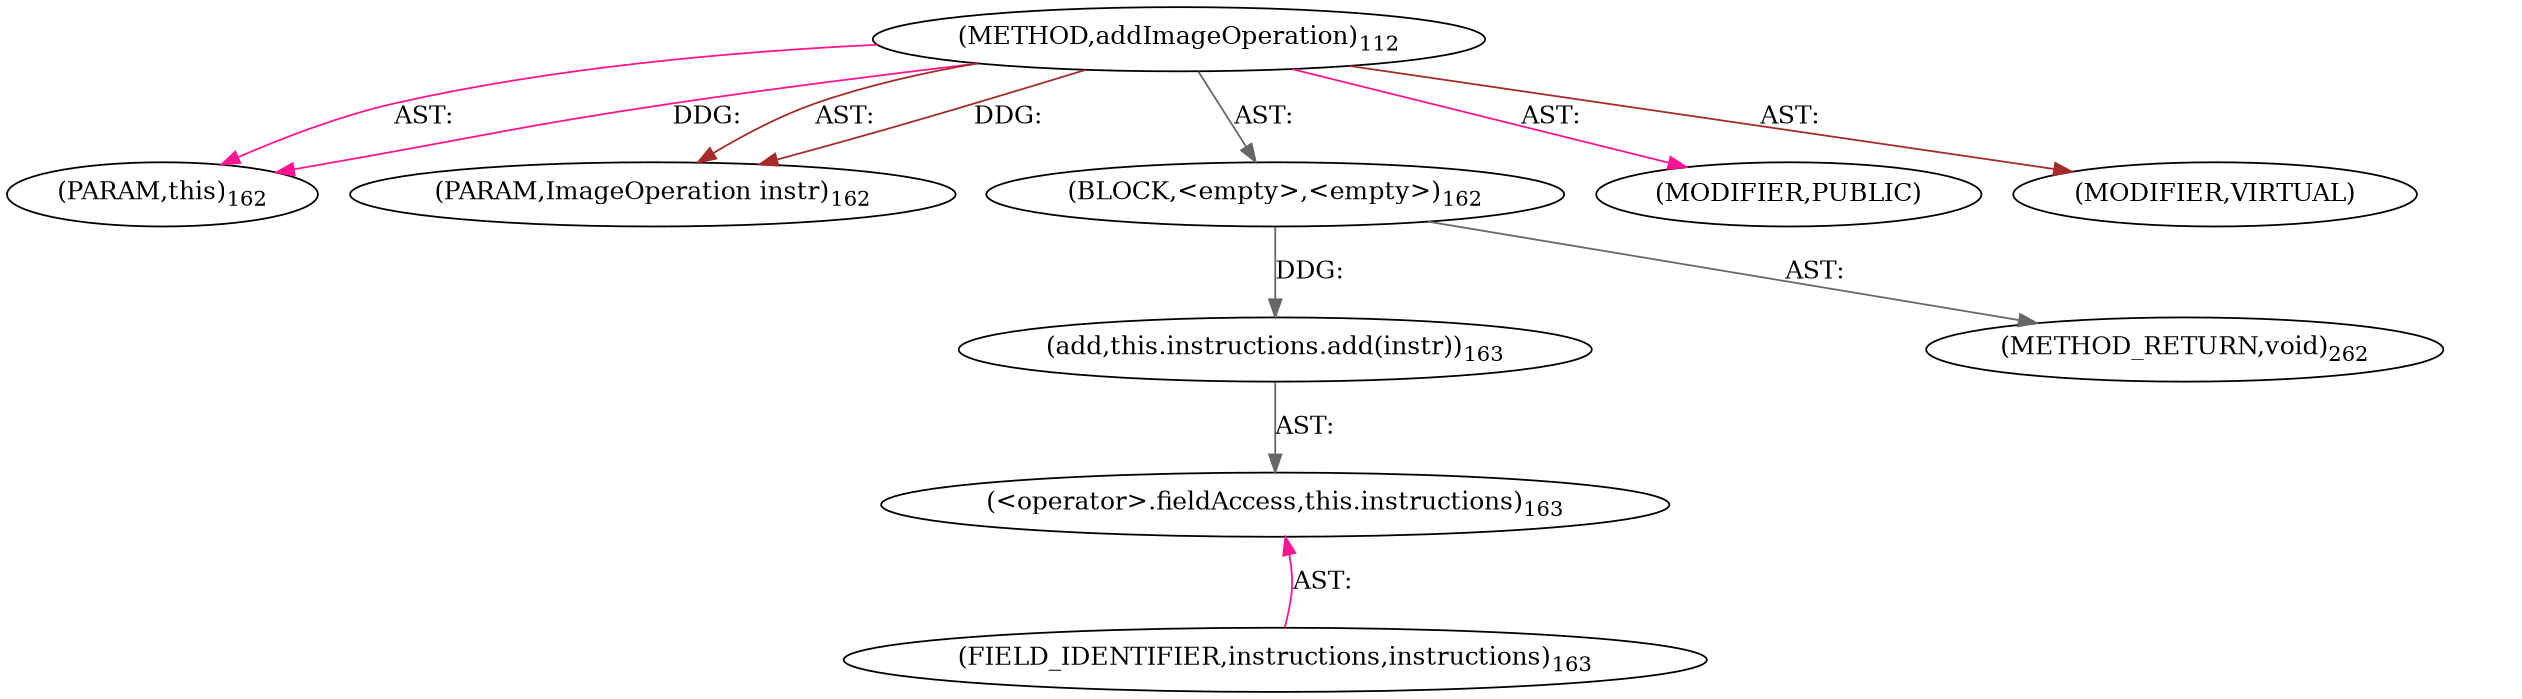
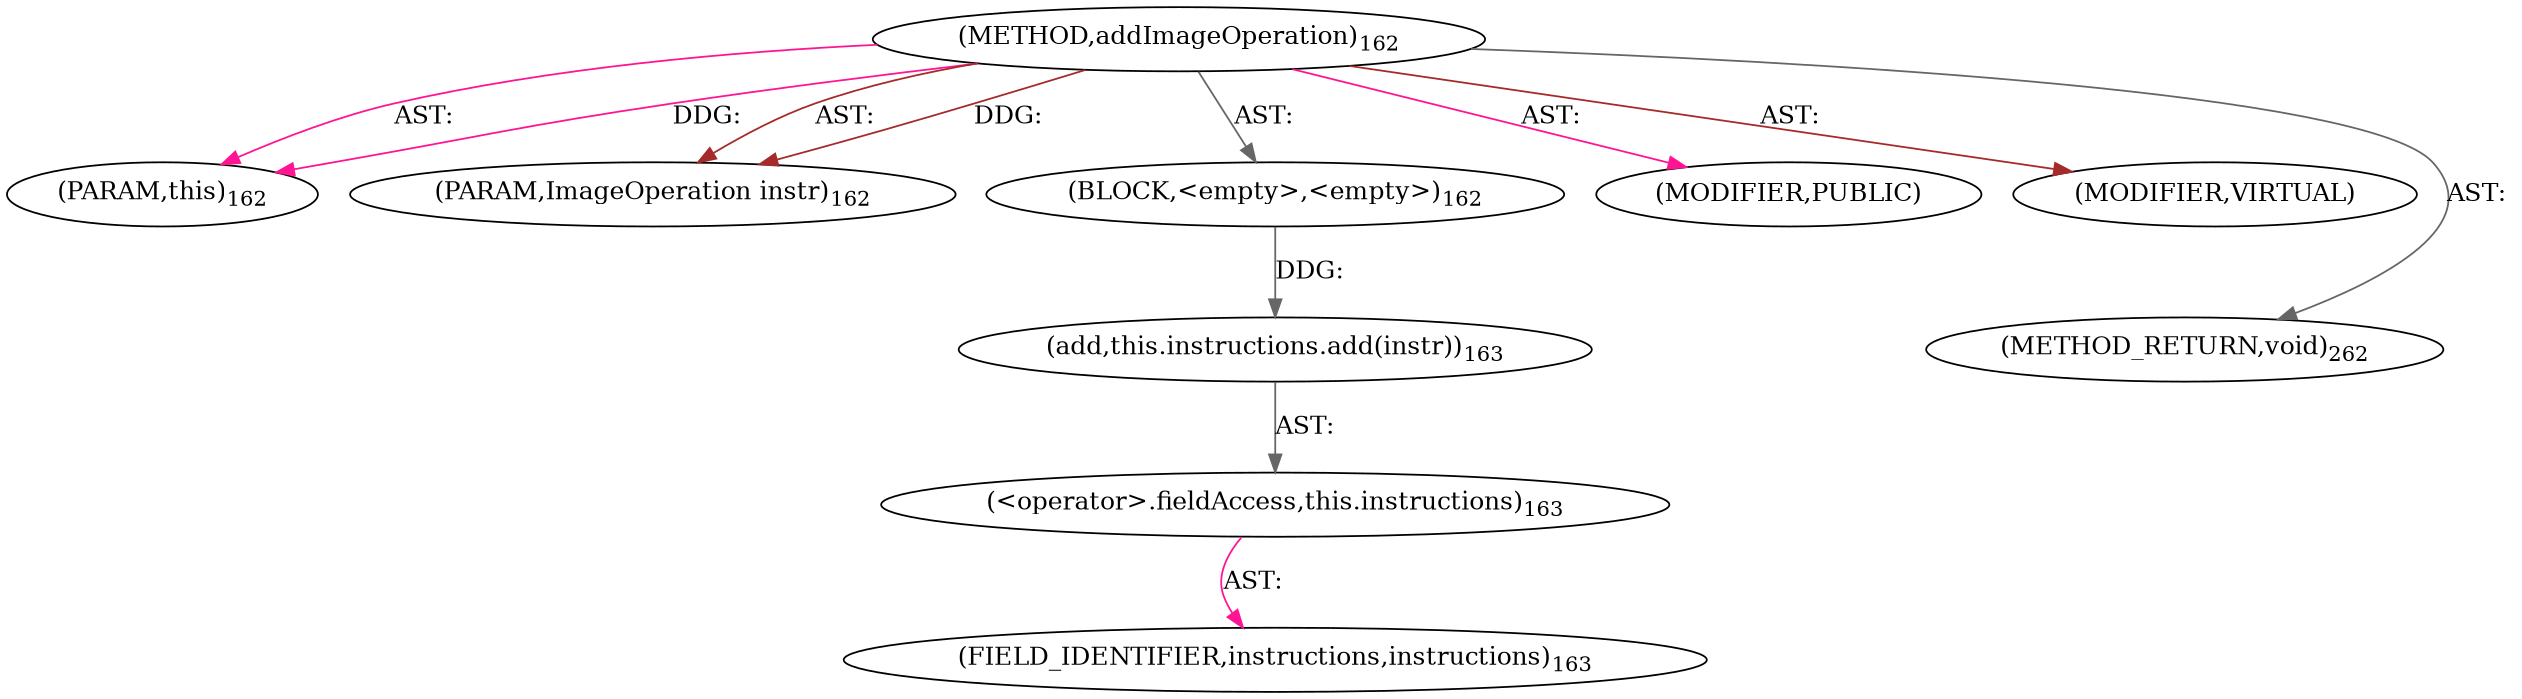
node "(METHOD,addImageOperation)": text "112" -> "162"
edge "(BLOCK,<empty>,<empty>)" -> "(METHOD_RETURN,void)": now "(METHOD,addImageOperation)" -> "(METHOD_RETURN,void)"
edge "(FIELD_IDENTIFIER,instructions,instructions)" -> "(<operator>.fieldAccess,this.instructions)": reversed
